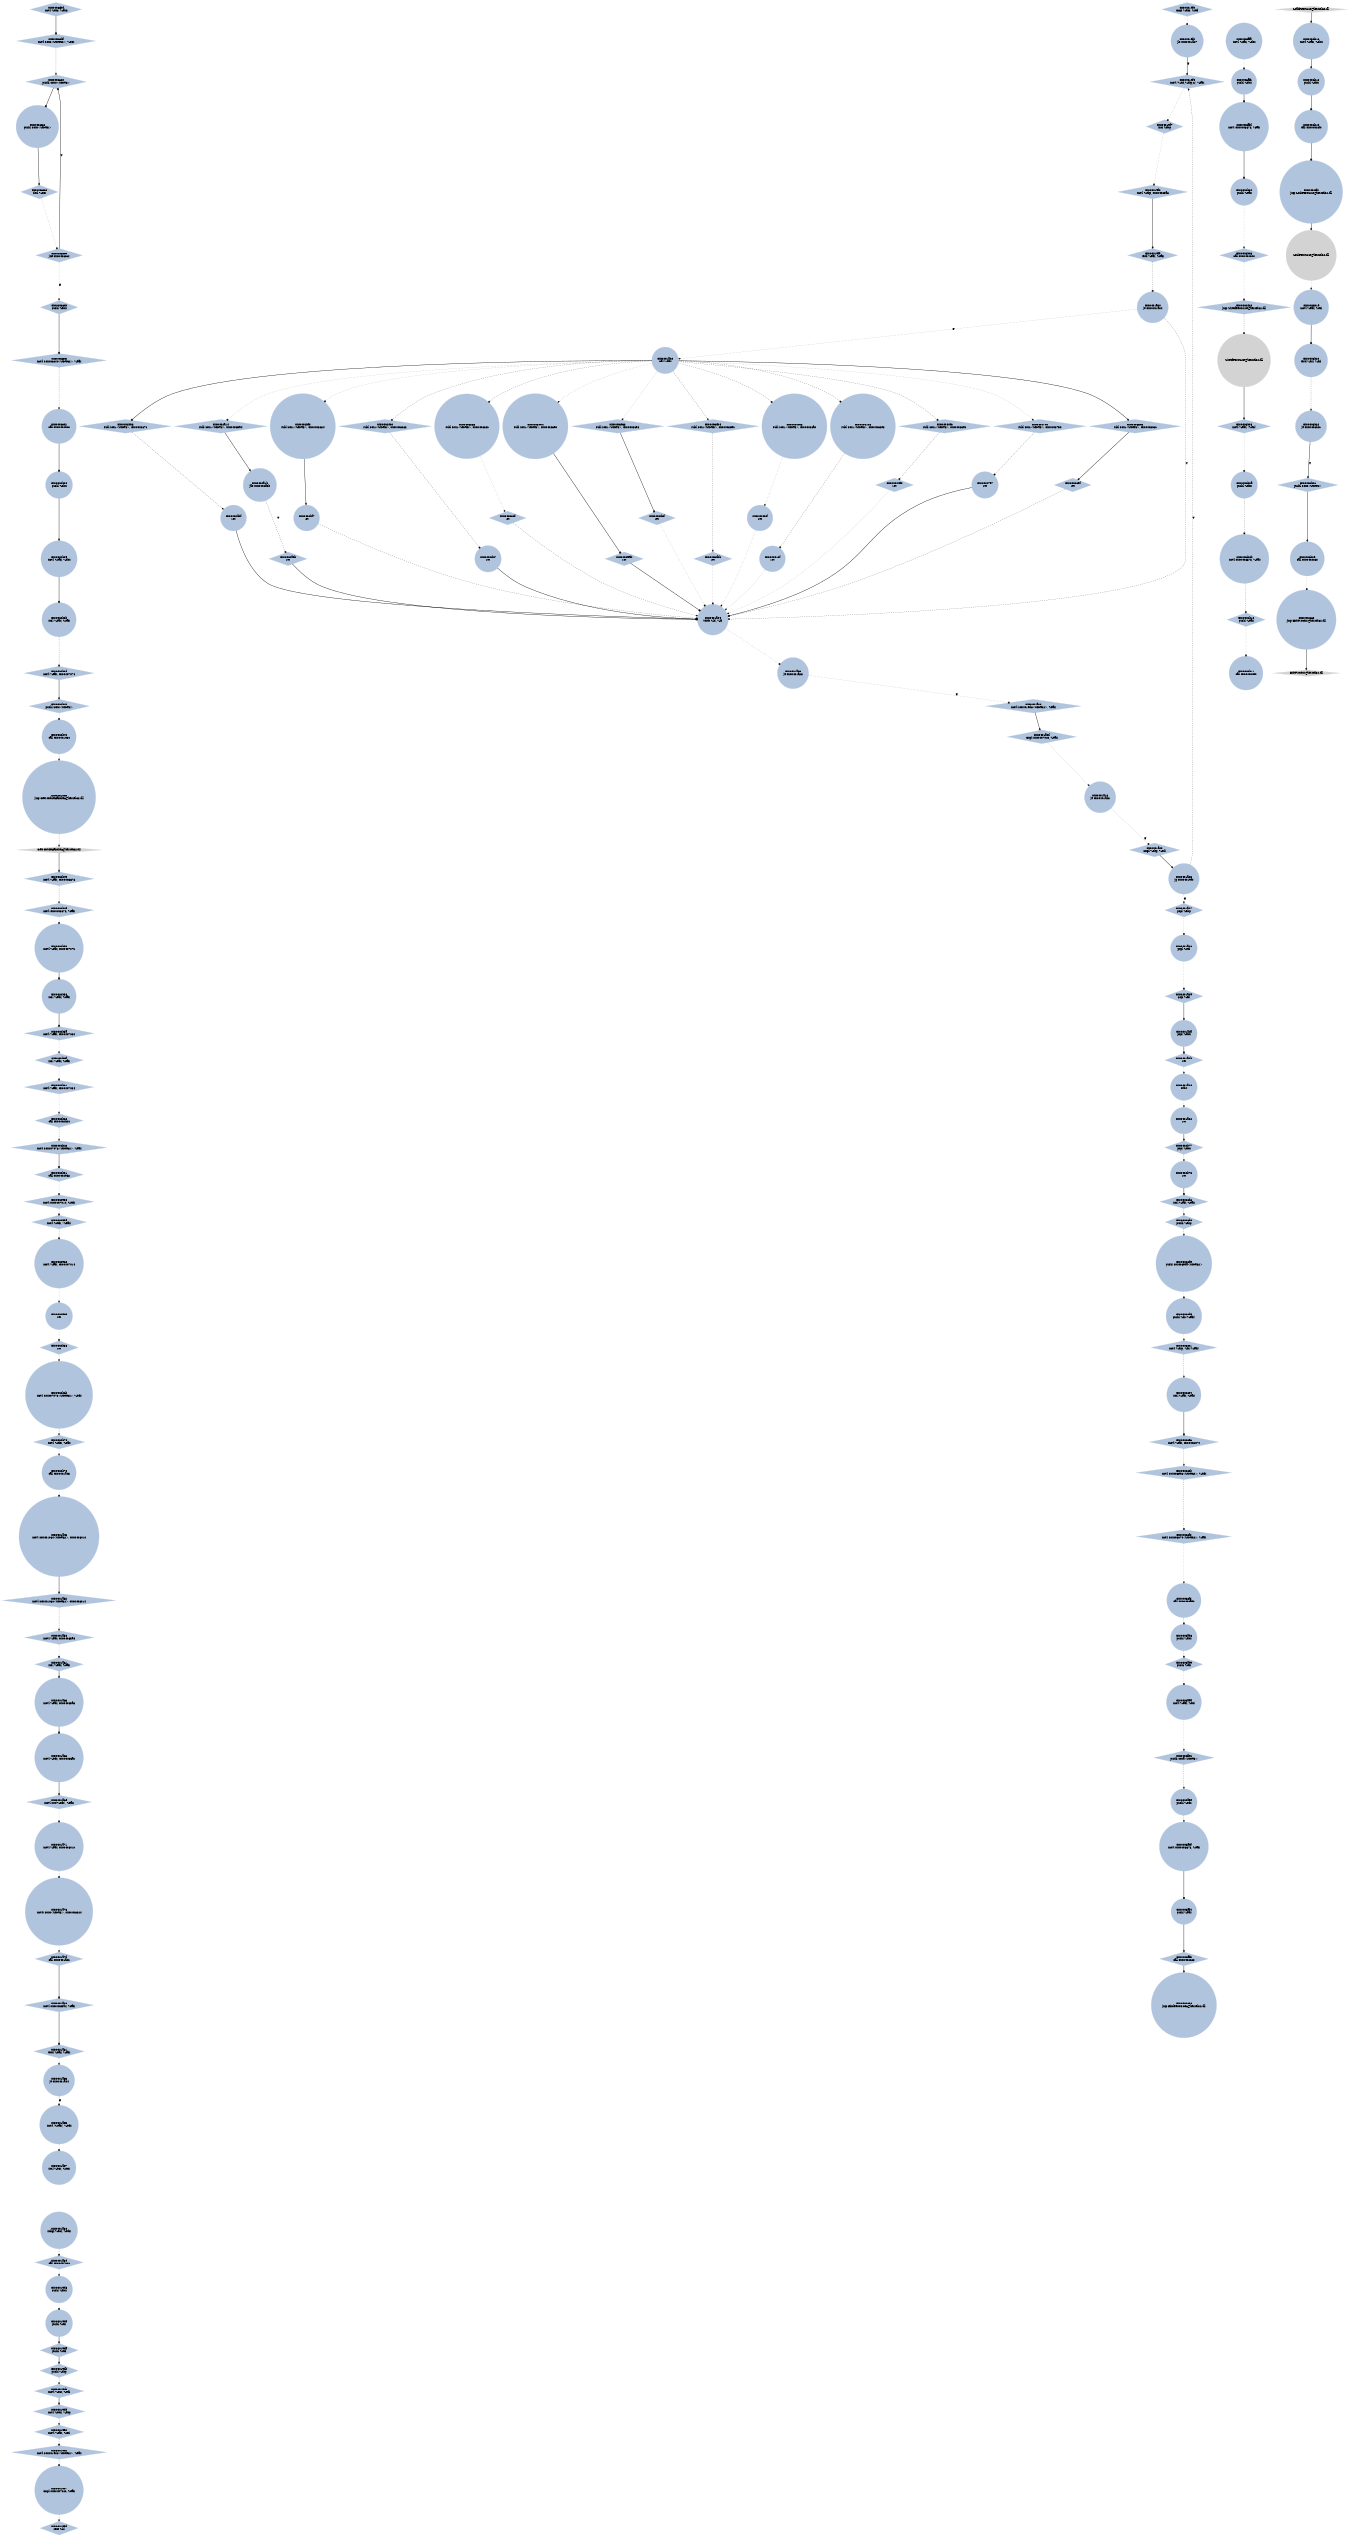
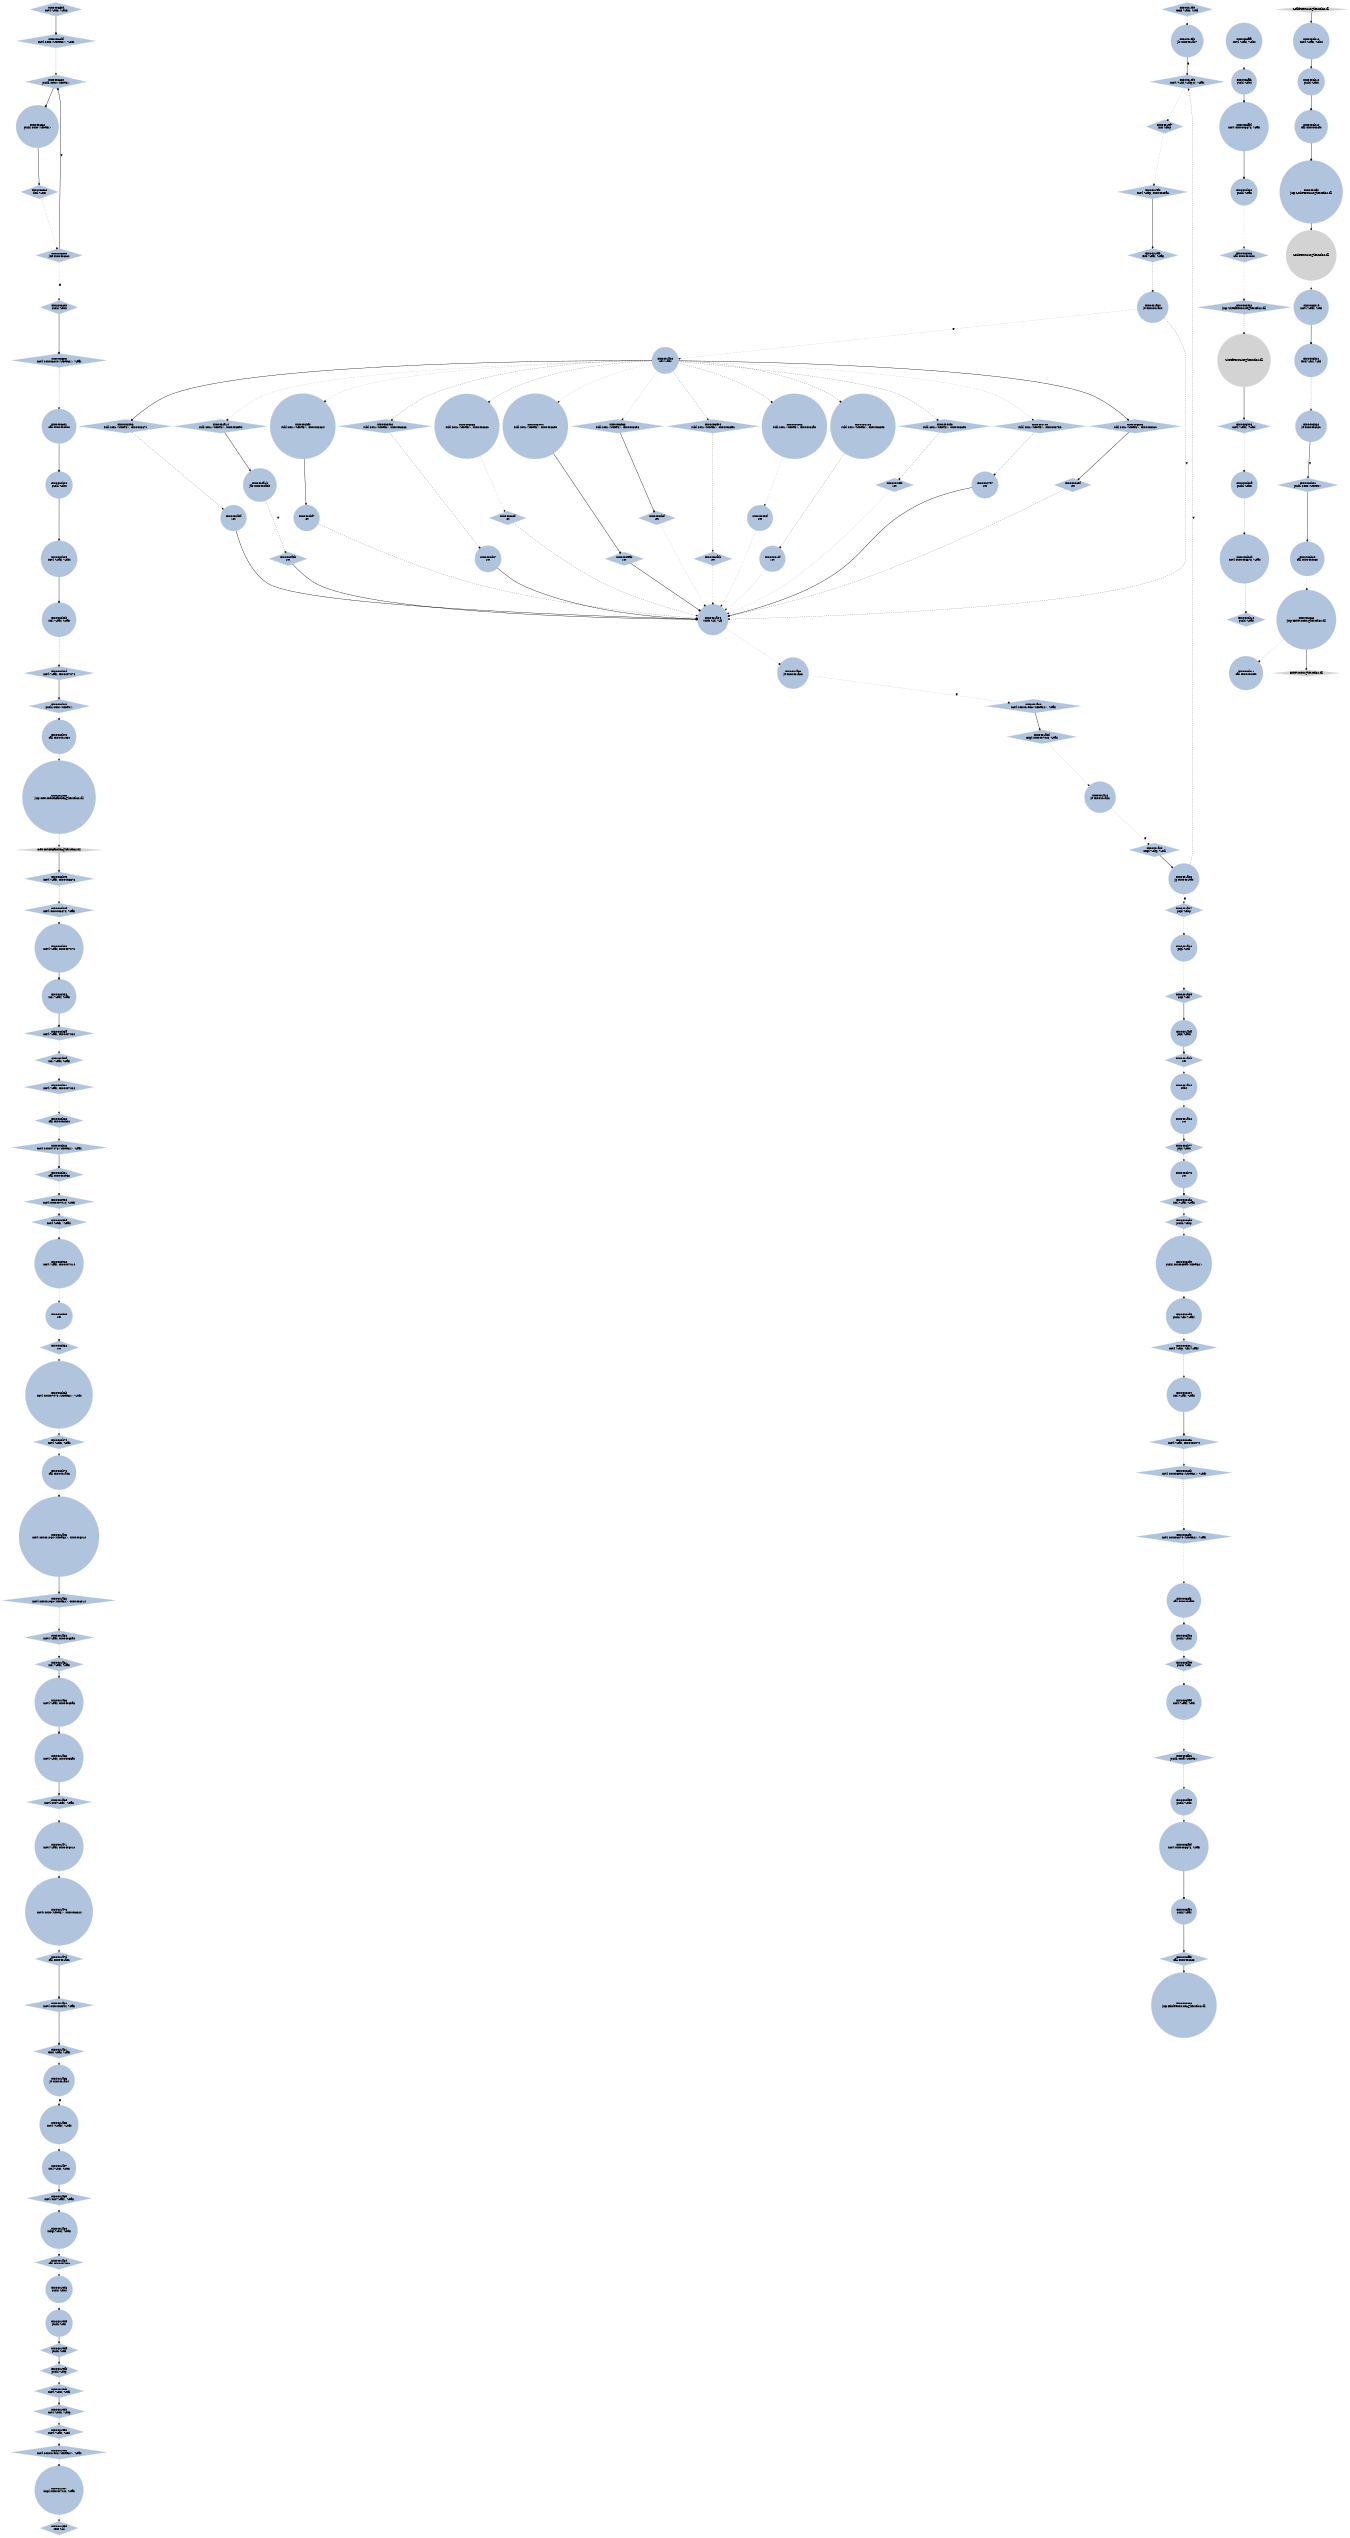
edge "0x00406b10 pushl %eax" -> "0x00406b11 call 0x00402ce0": now "0x00402c60 jmp ExitProcess@kernel32.dll" -> "0x00406b11 call 0x00402ce0"
node "0x00401a39 movl 0x4(%eax), %eax": added
